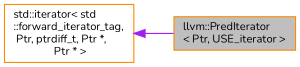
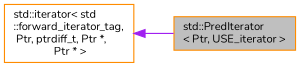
node "llvm::PredIterator < Ptr, USE_iterator >": label "llvm::PredIterator < Ptr, USE_iterator >" -> "std::PredIterator < Ptr, USE_iterator >"
